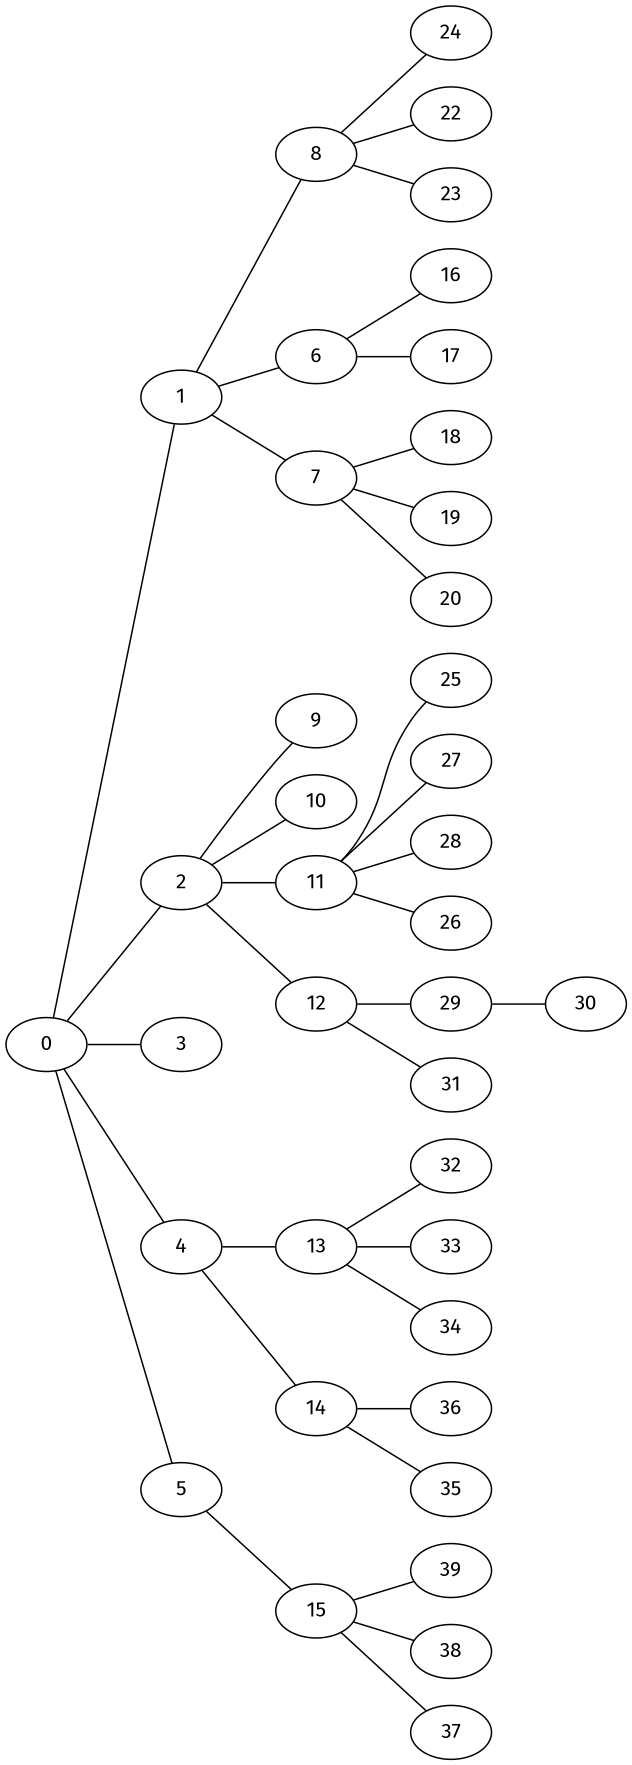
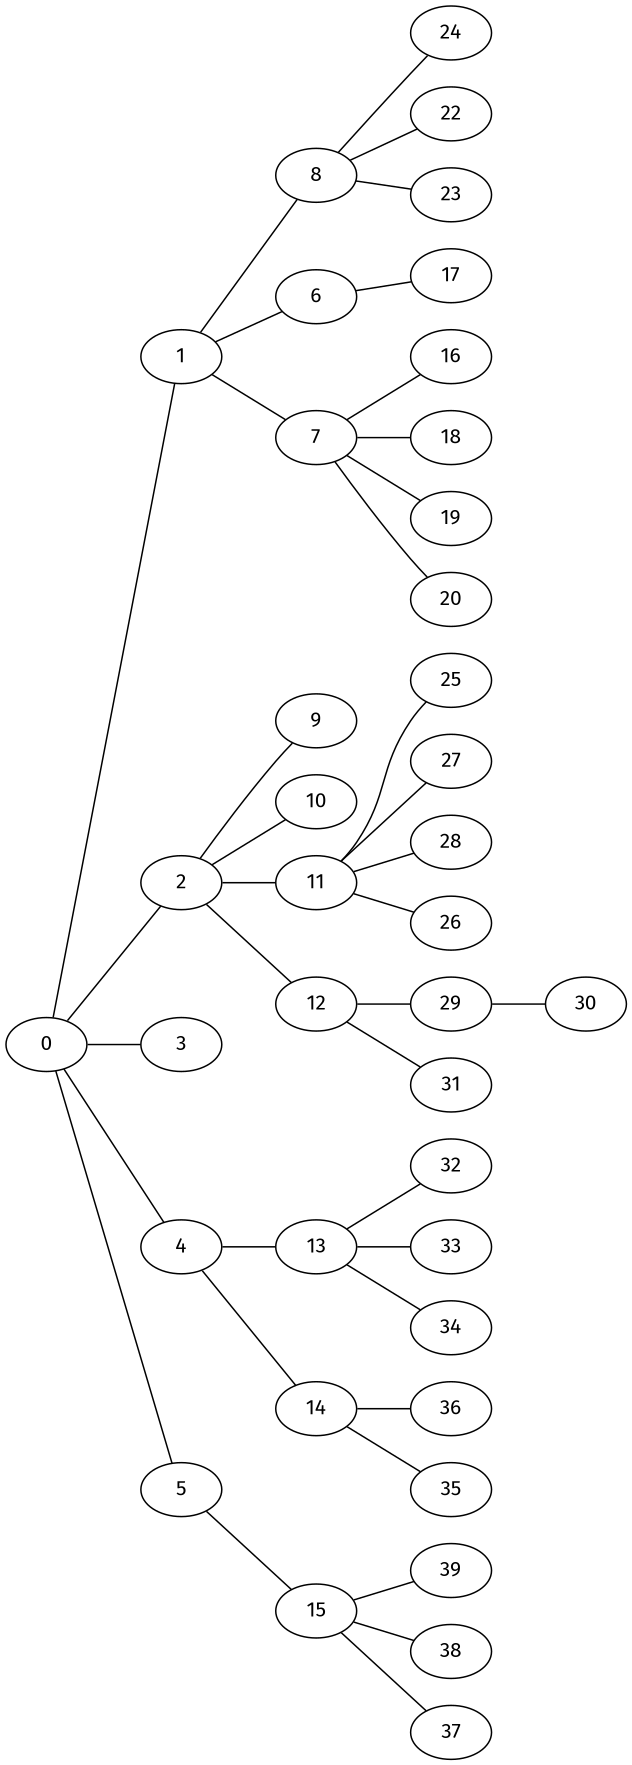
edge "16" -- "6": now "16" -- "7"
